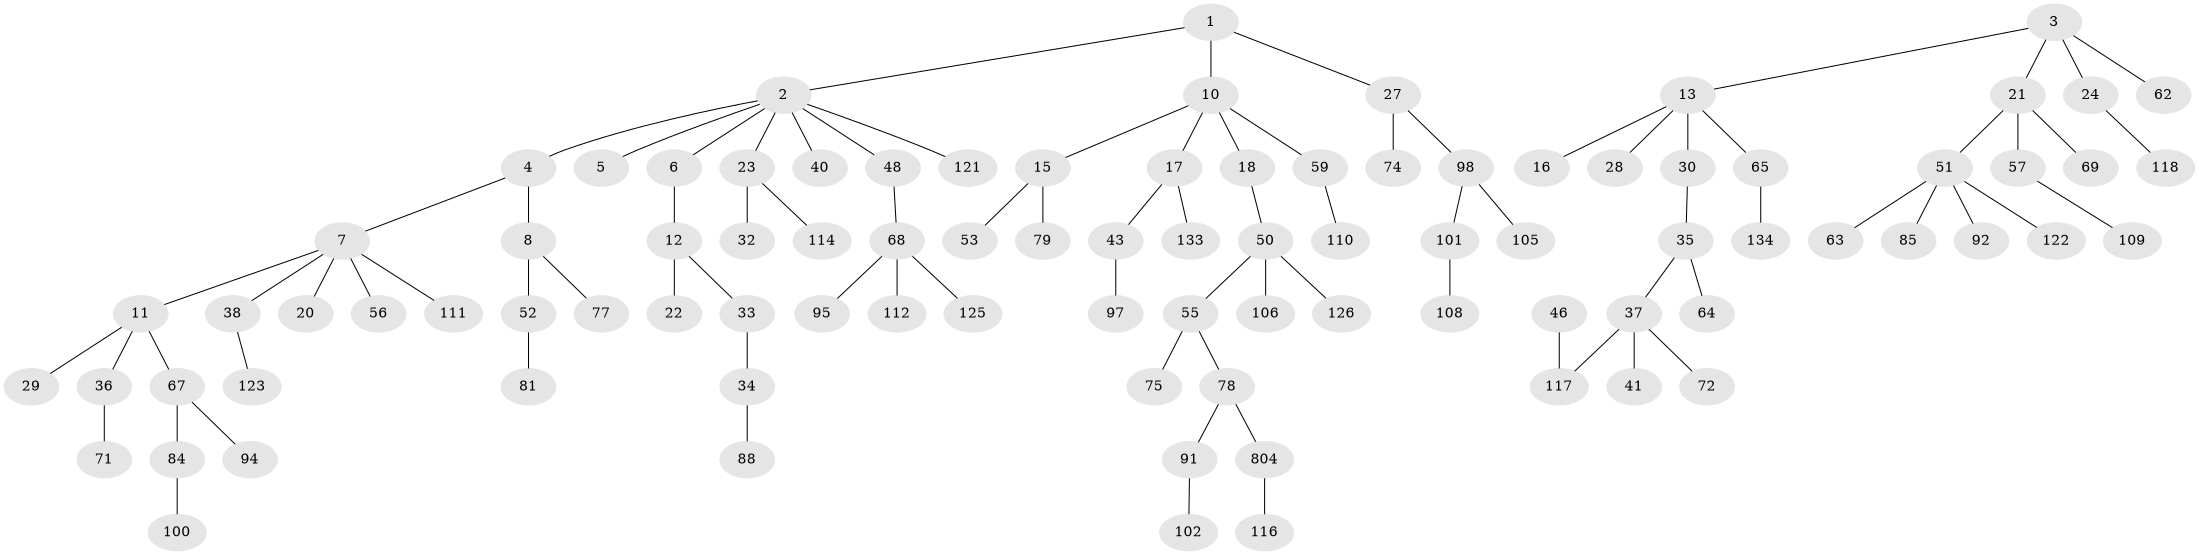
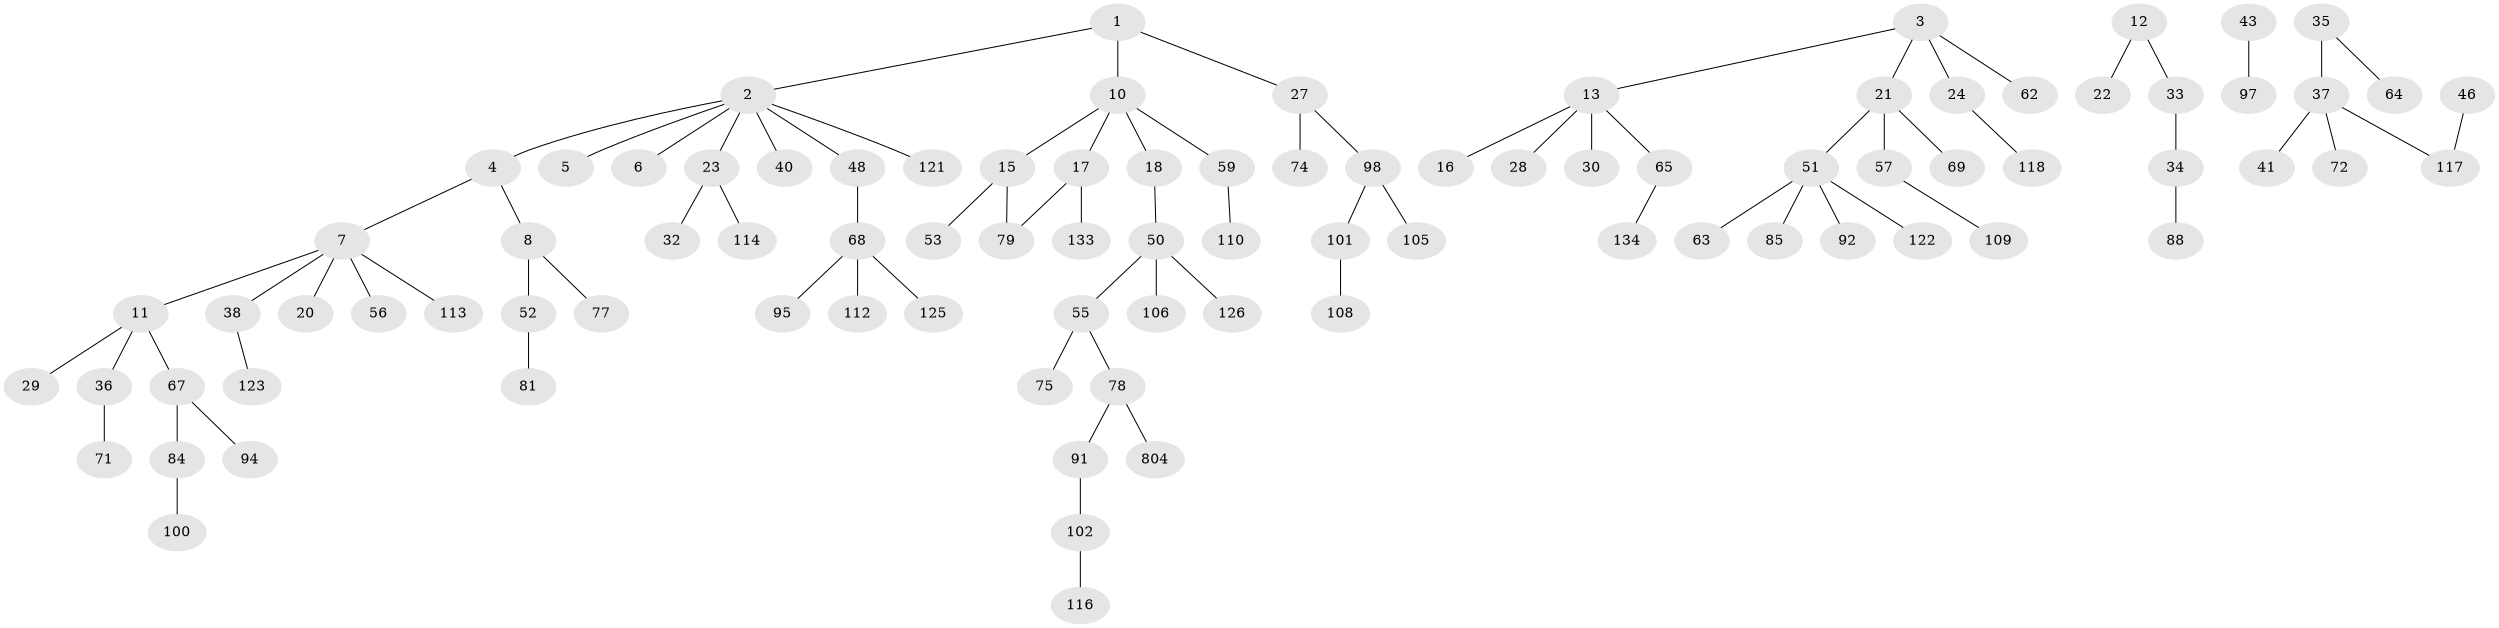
edge "6" -- "12": removed
edge "17" -- "43": now "17" -- "79"
edge "30" -- "35": removed
node "111": label "111" -> "113"
edge "804" -- "116": now "102" -- "116"
